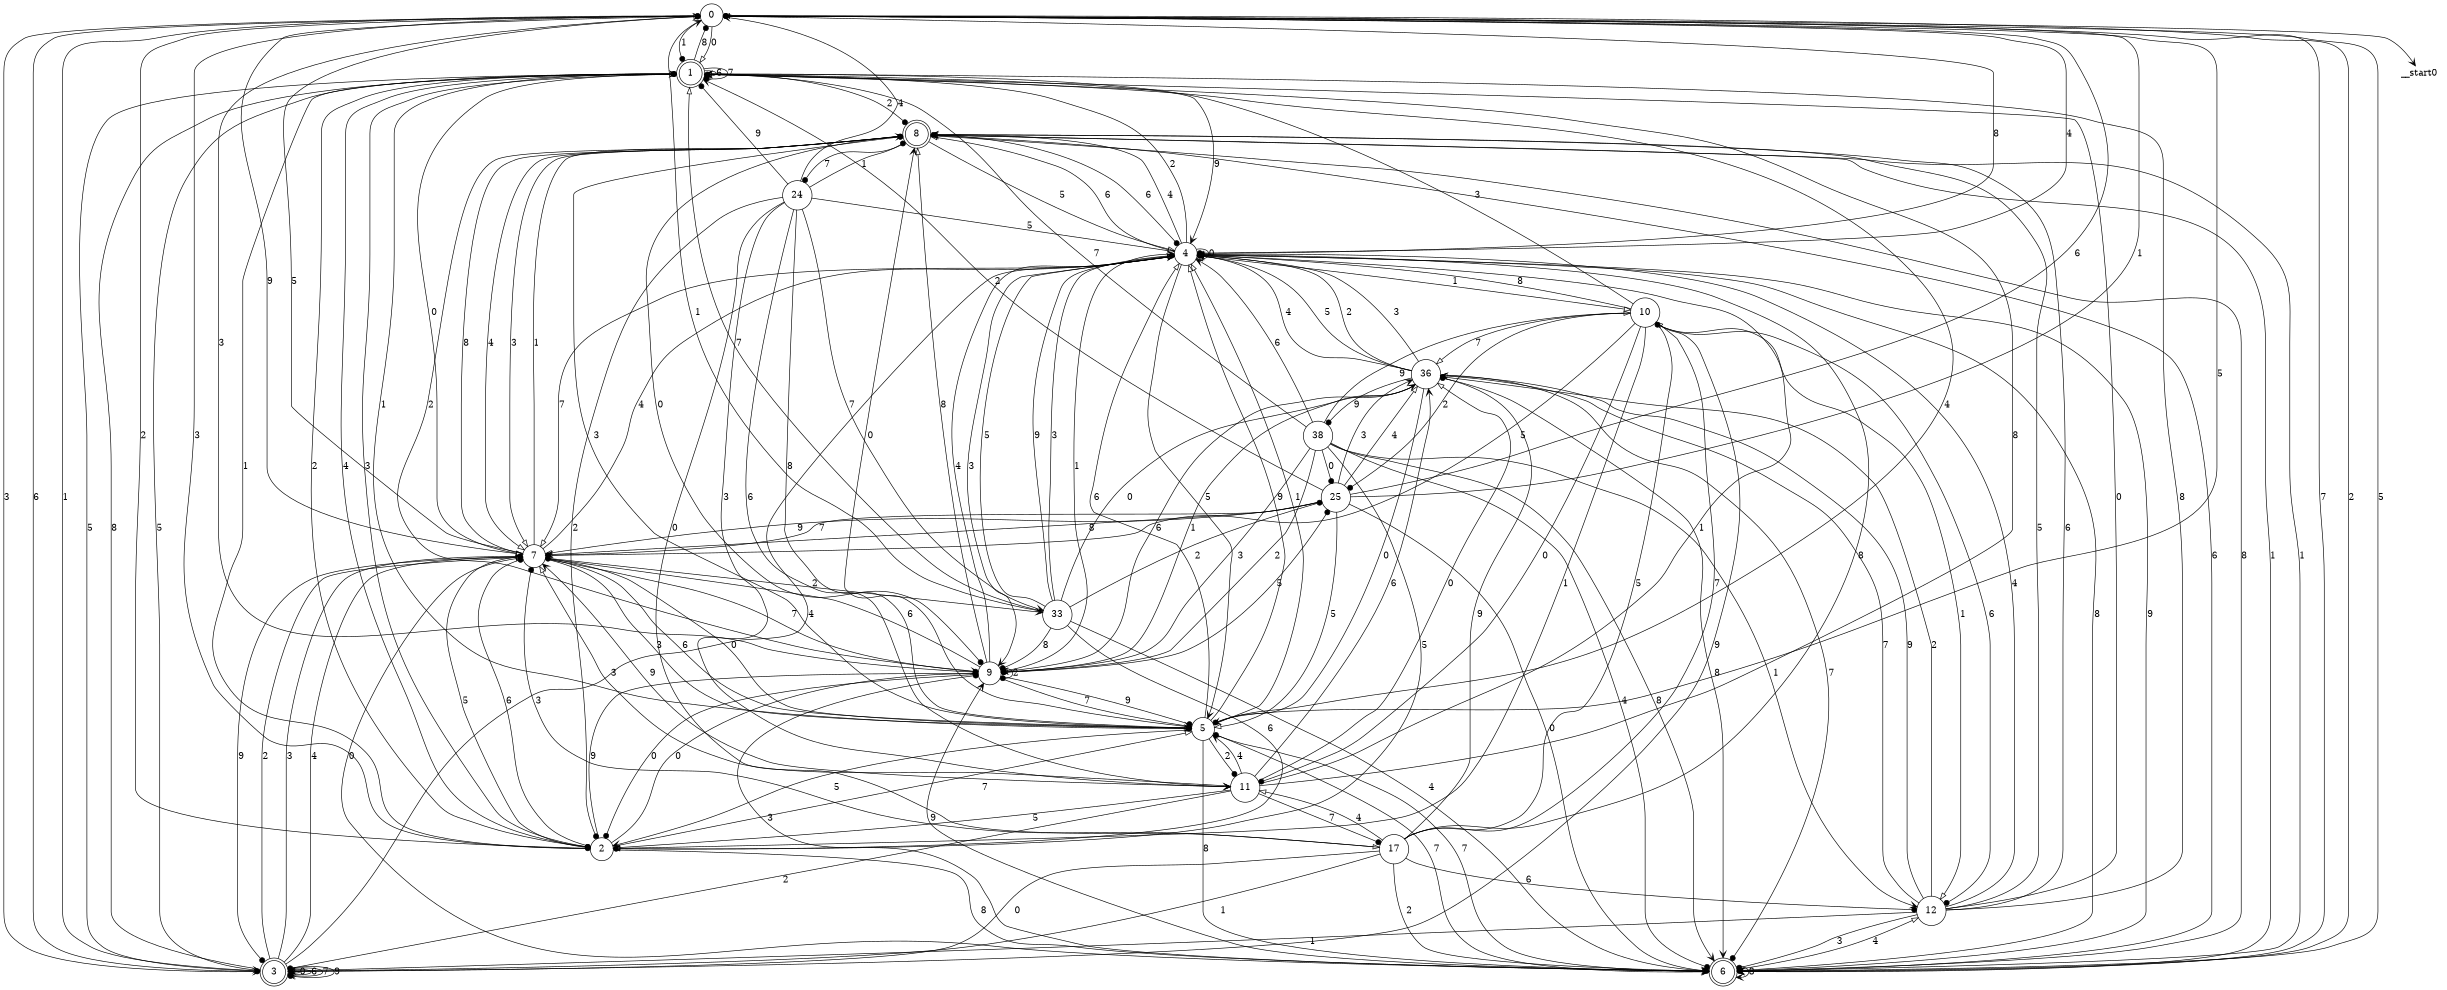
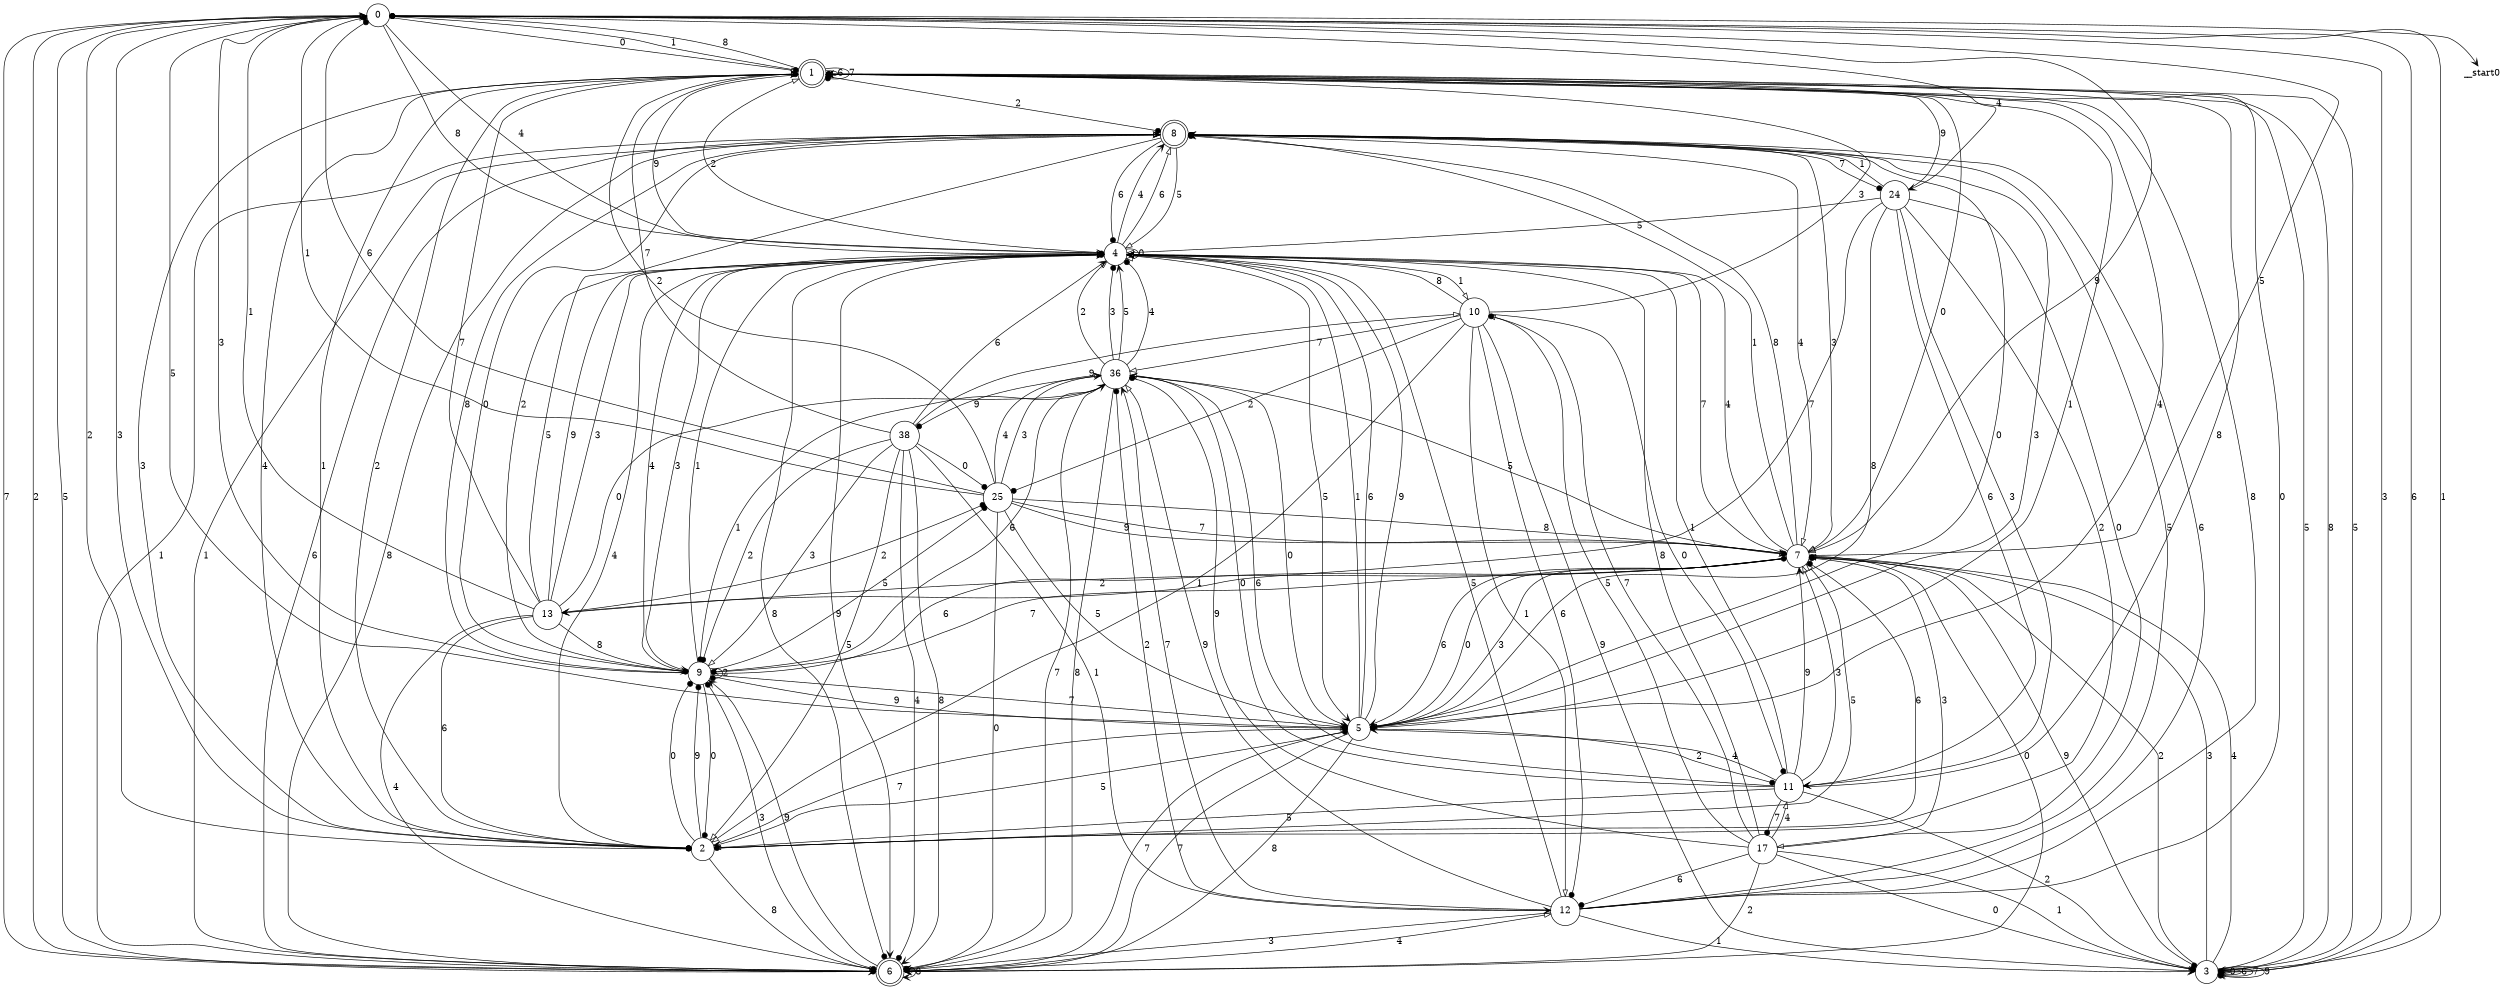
edge "24" -> "0": reversed
edge "10" -> "7": now "36" -> "7"
edge "12" -> "4": label "4" -> "5"
node "33": label "33" -> "13"
edge "3" -> "4": now "2" -> "4"
node "3": shape doublecircle -> circle
